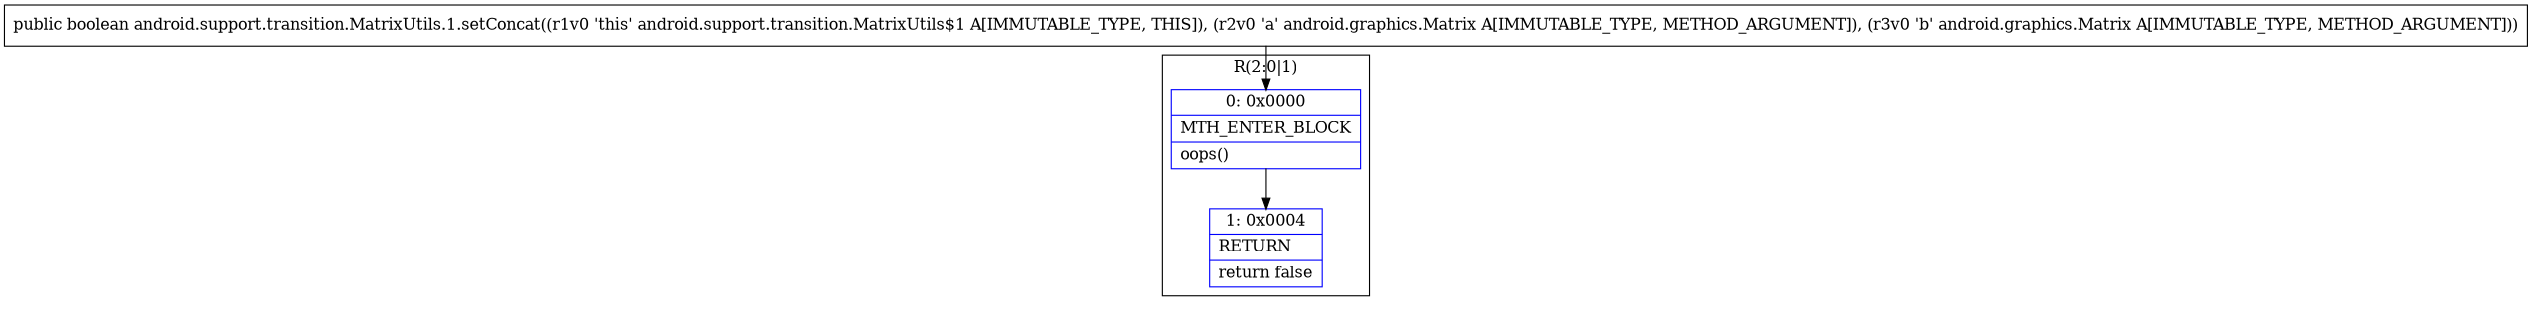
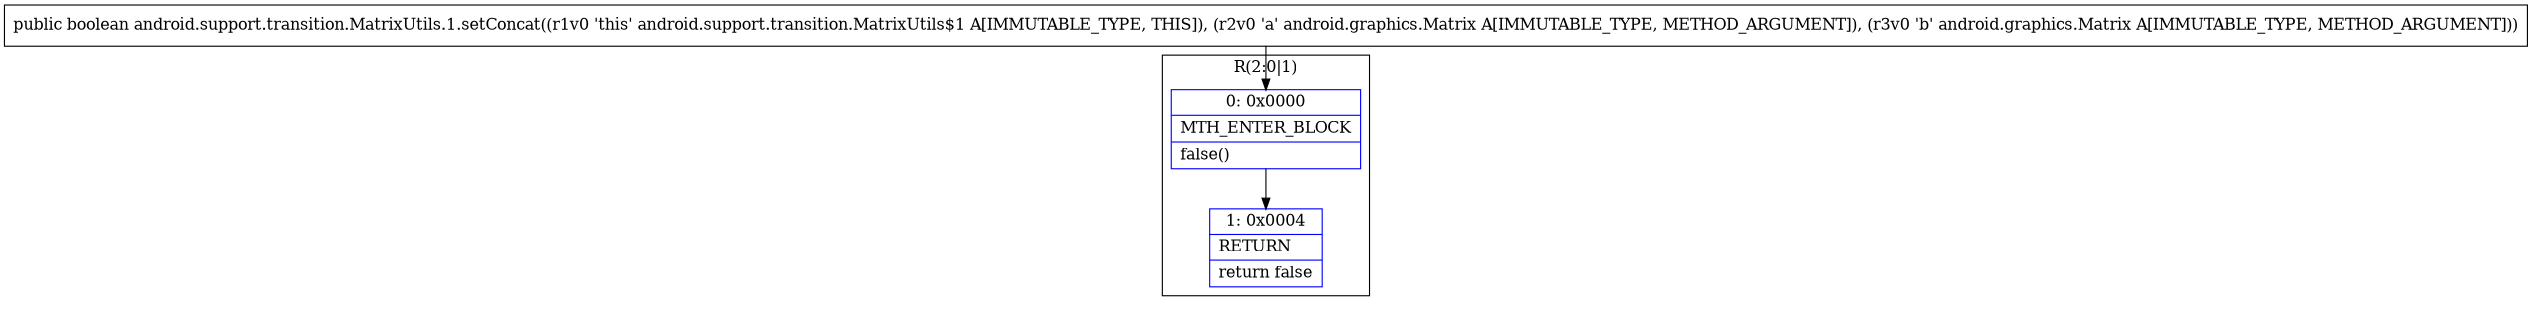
node "0: 0x0000": text "oops()" -> "false()"
